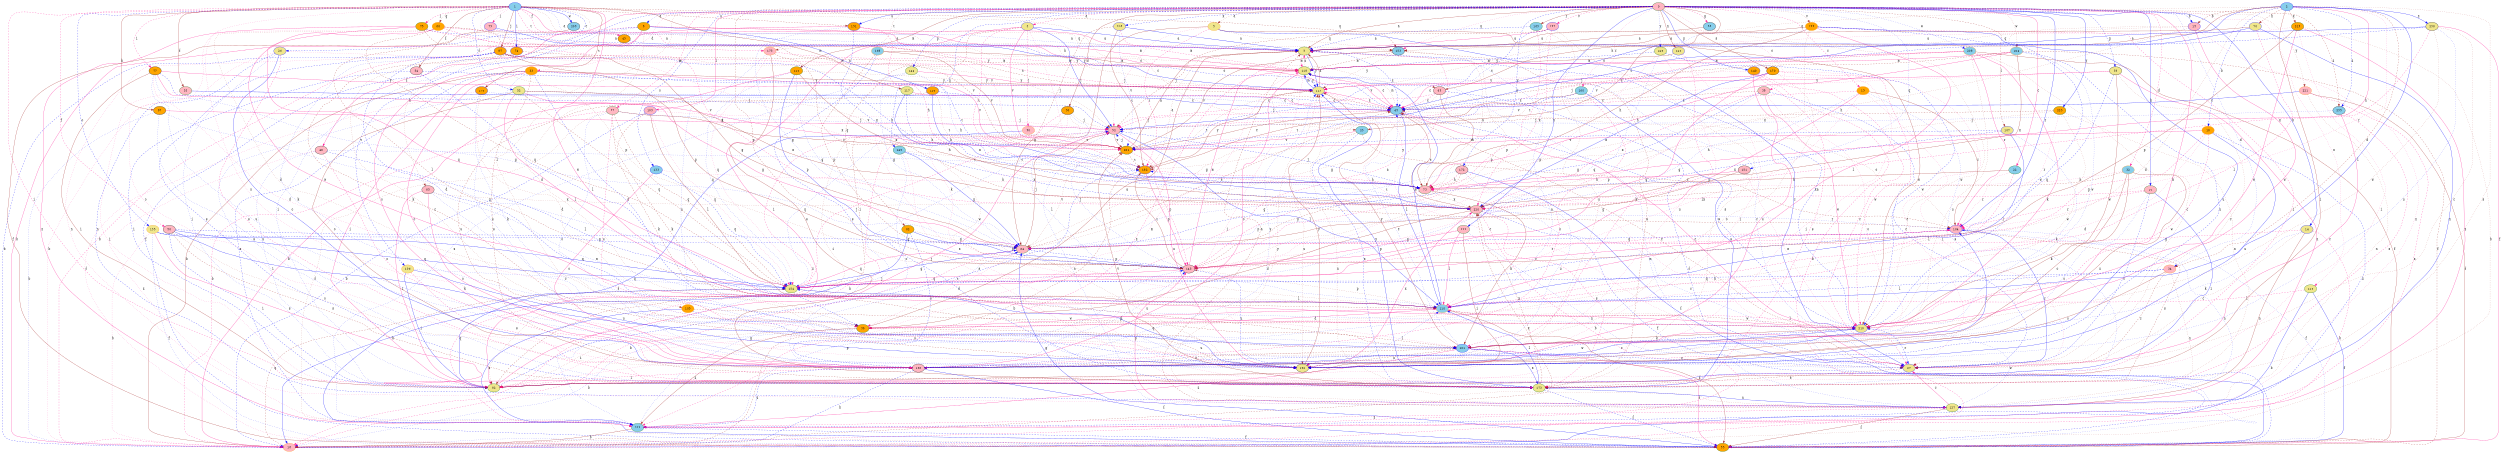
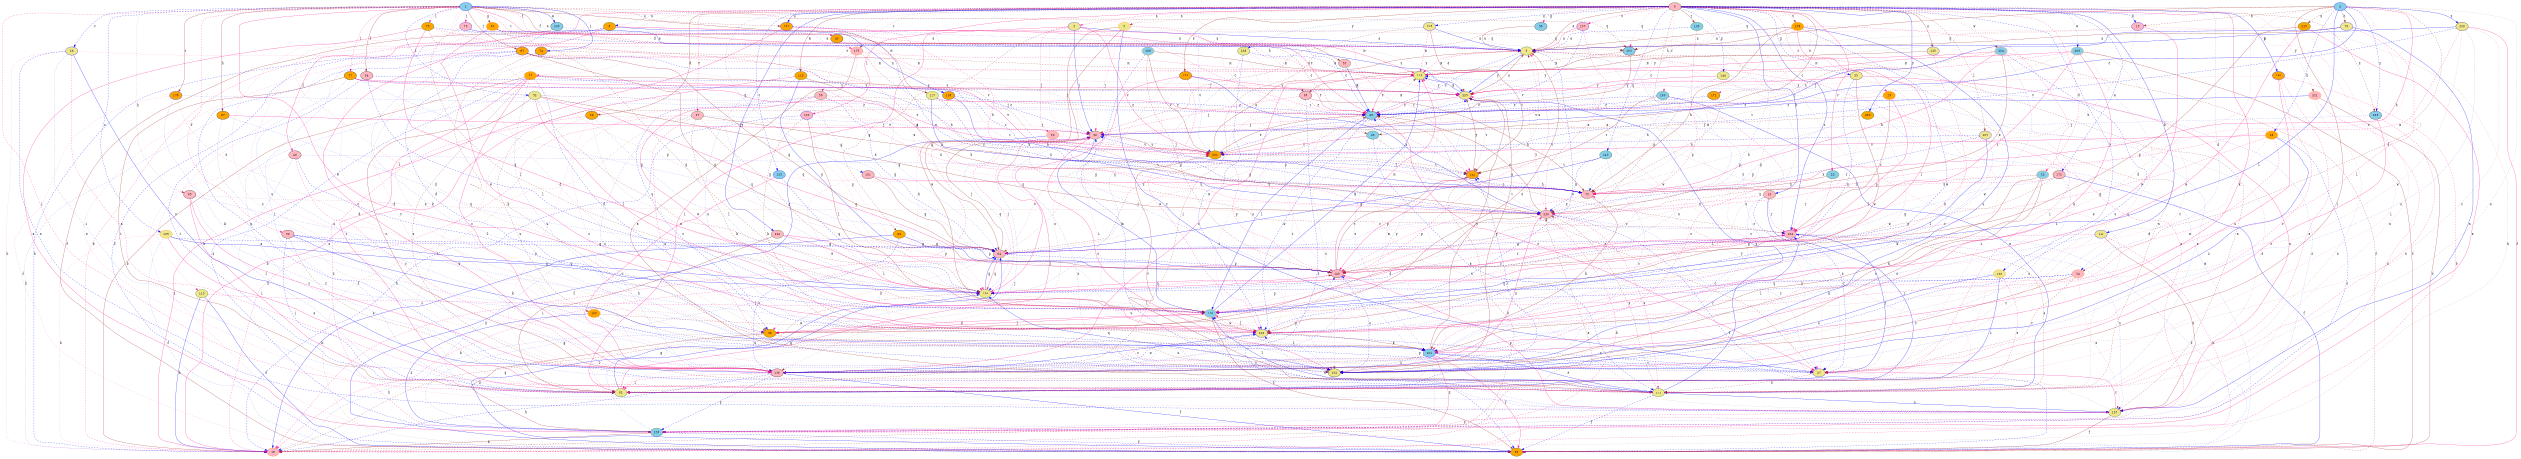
node "171": added
edge "53" -> "82": now "69" -> "82"
